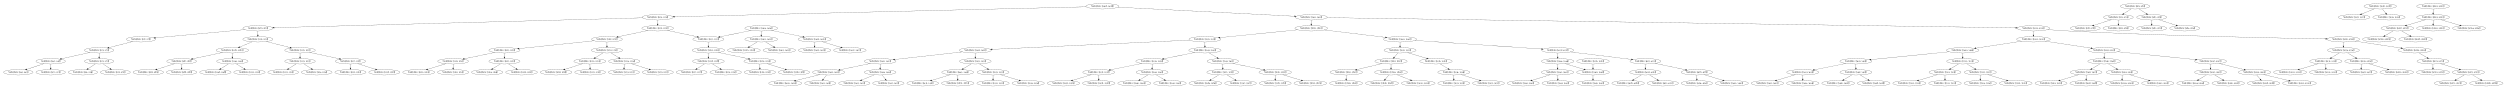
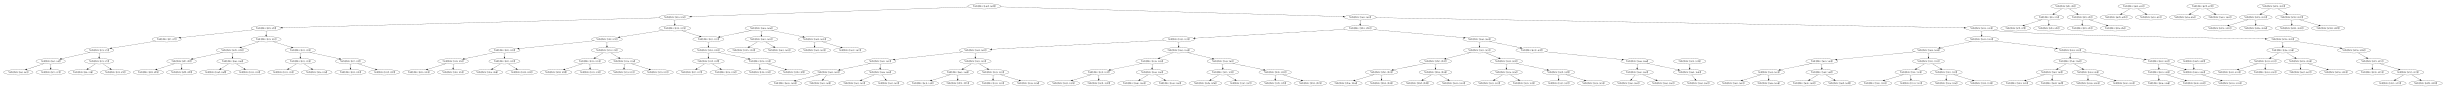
edge "Node{data=[9663, 9663]}" -> "Node{data=[9667, 9667]}": now "Node{data=[9665, 9665]}" -> "Node{data=[9667, 9667]}"
node "Node{data=[4153, 4153]}": removed
edge "Node{data=[3936, 3936]}" -> "Node{data=[3938, 3938]}": added
edge "Node{data=[9199, 9199]}" -> "Node{data=[9198, 9198]}": reversed
node "Node{data=[3894, 3894]}": added
